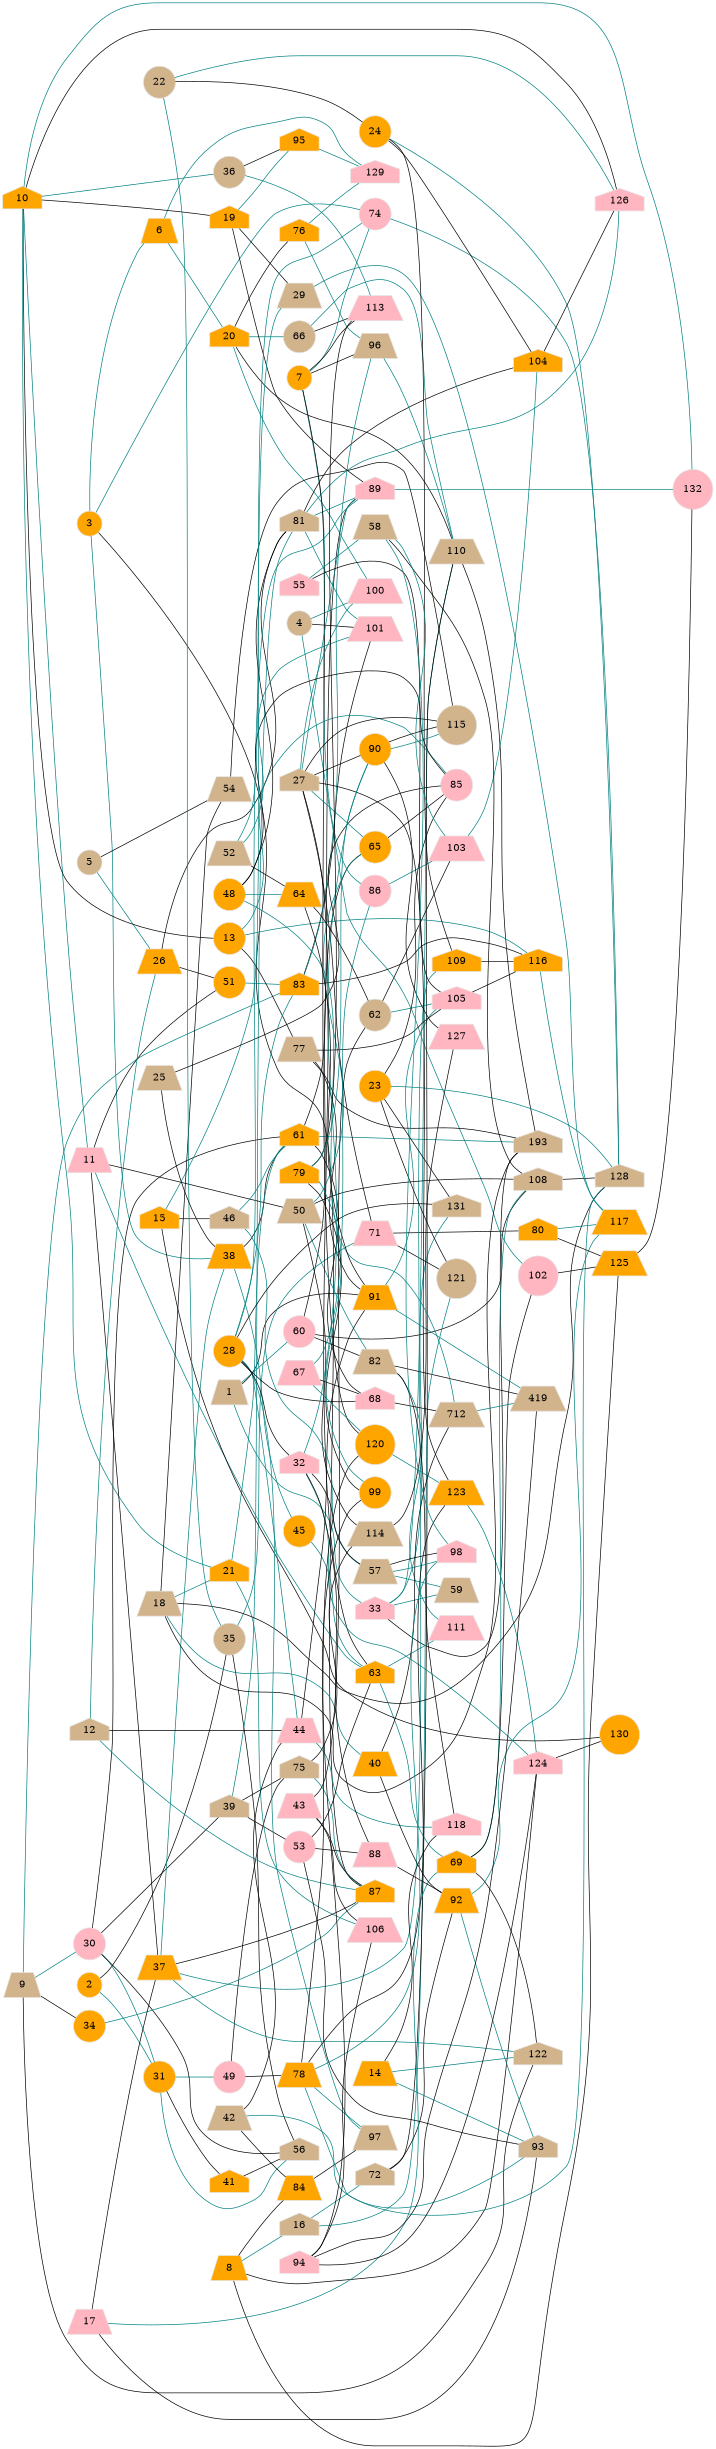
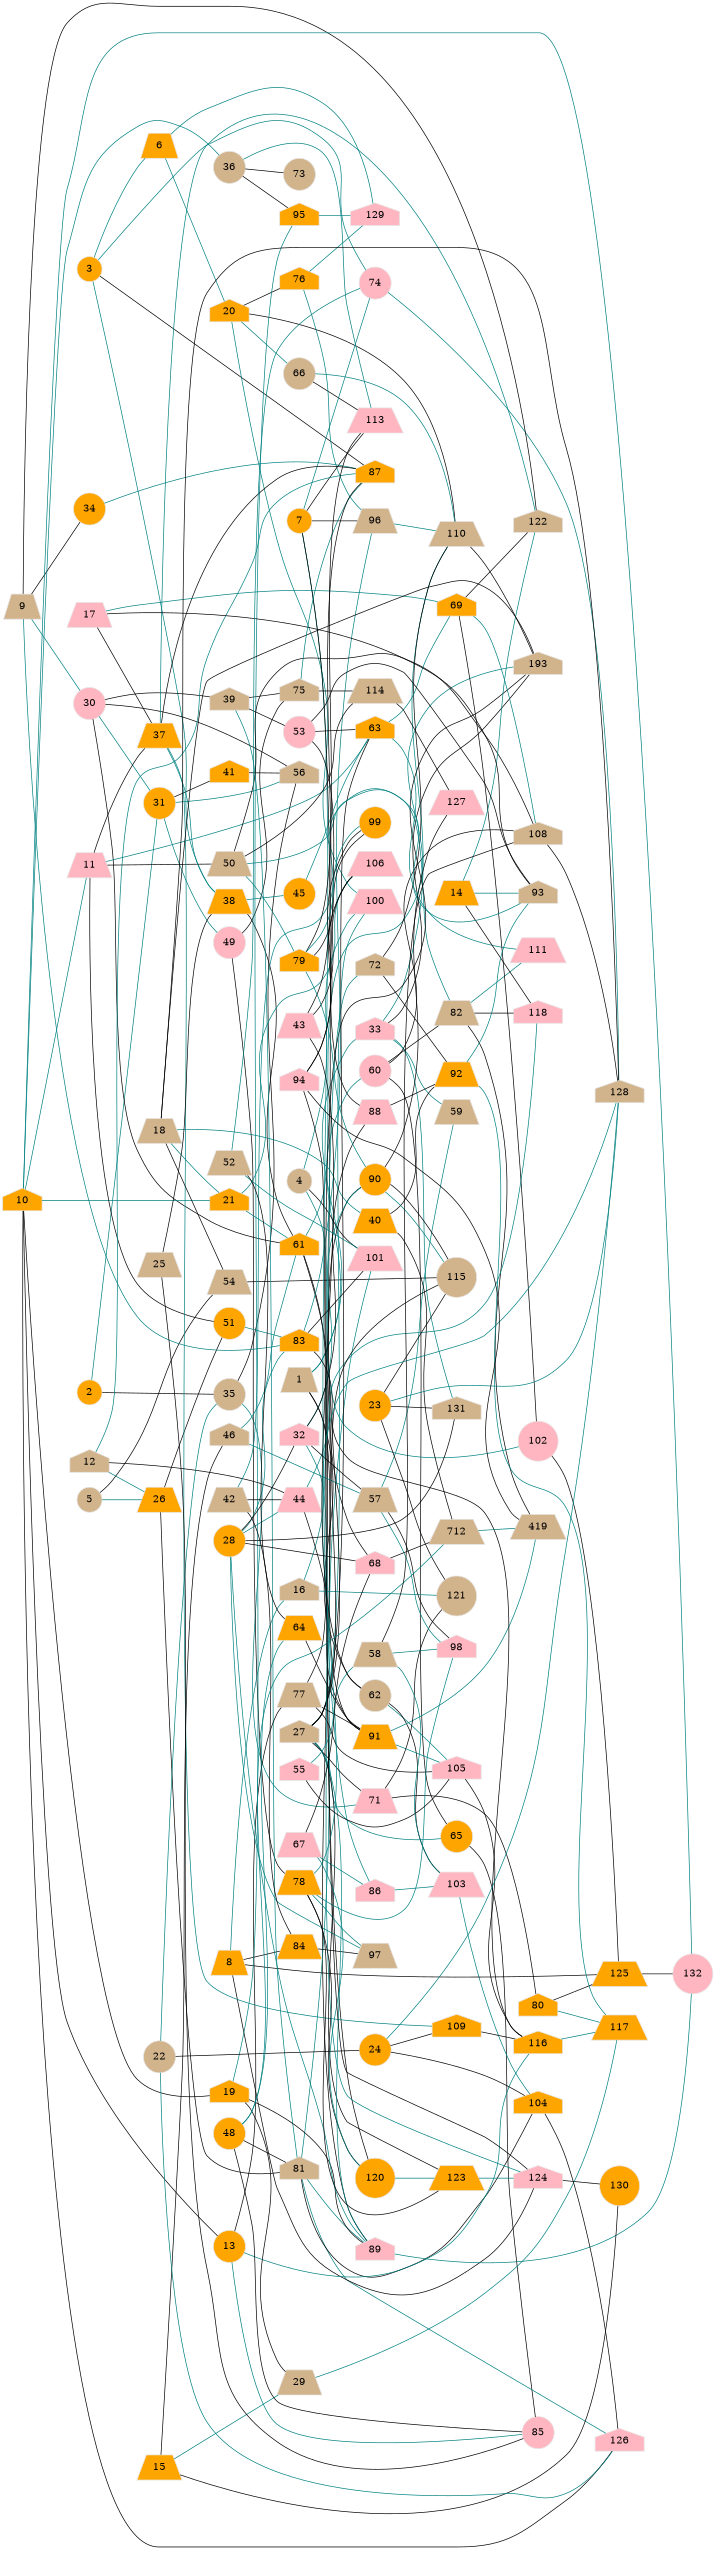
node "73": added
node "86": shape circle -> house
edge "85" -- "23": now "115" -- "23"
edge "64" -- "62": now "1" -- "62"
edge "65" -- "50": now "79" -- "50"
node "15": shape house -> trapezium
